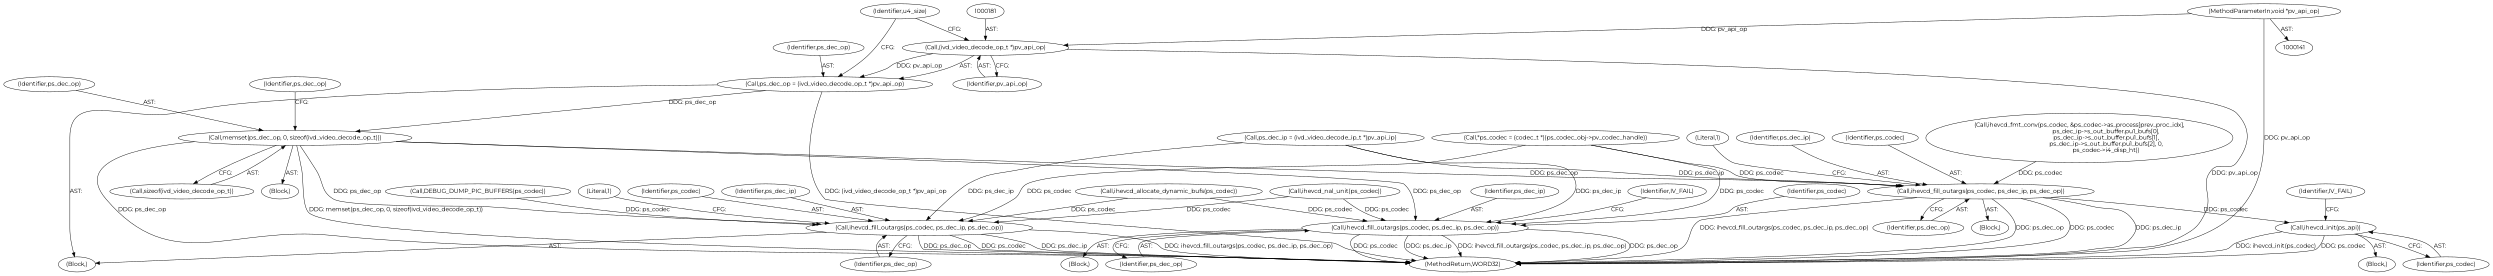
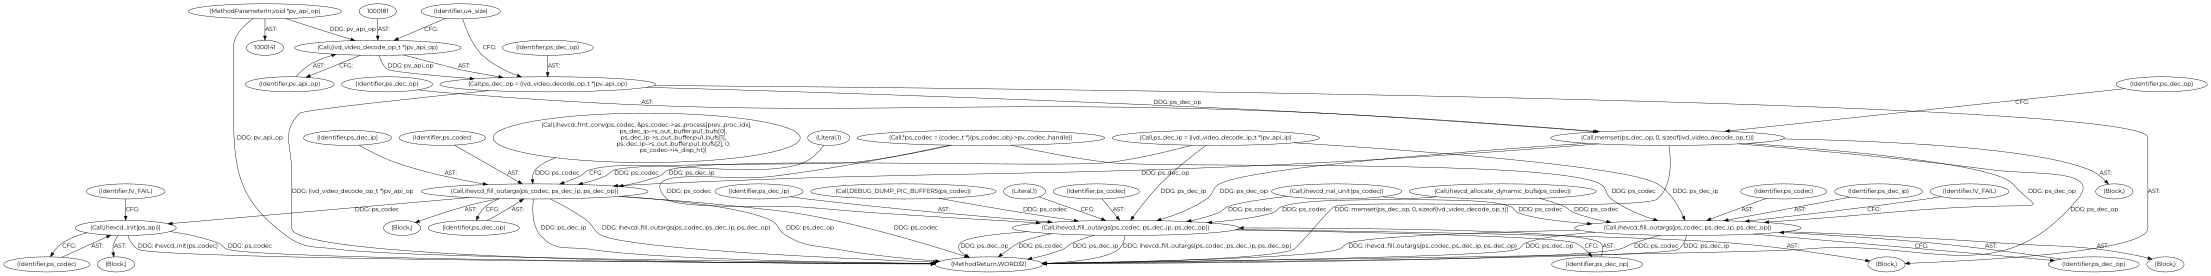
edge "(Call,(ivd_video_decode_op_t *)pv_api_op)" -> "(MethodReturn,WORD32)": removed, label "DDG: pv_api_op"
node "(Call,sizeof(ivd_video_decode_op_t))": removed
